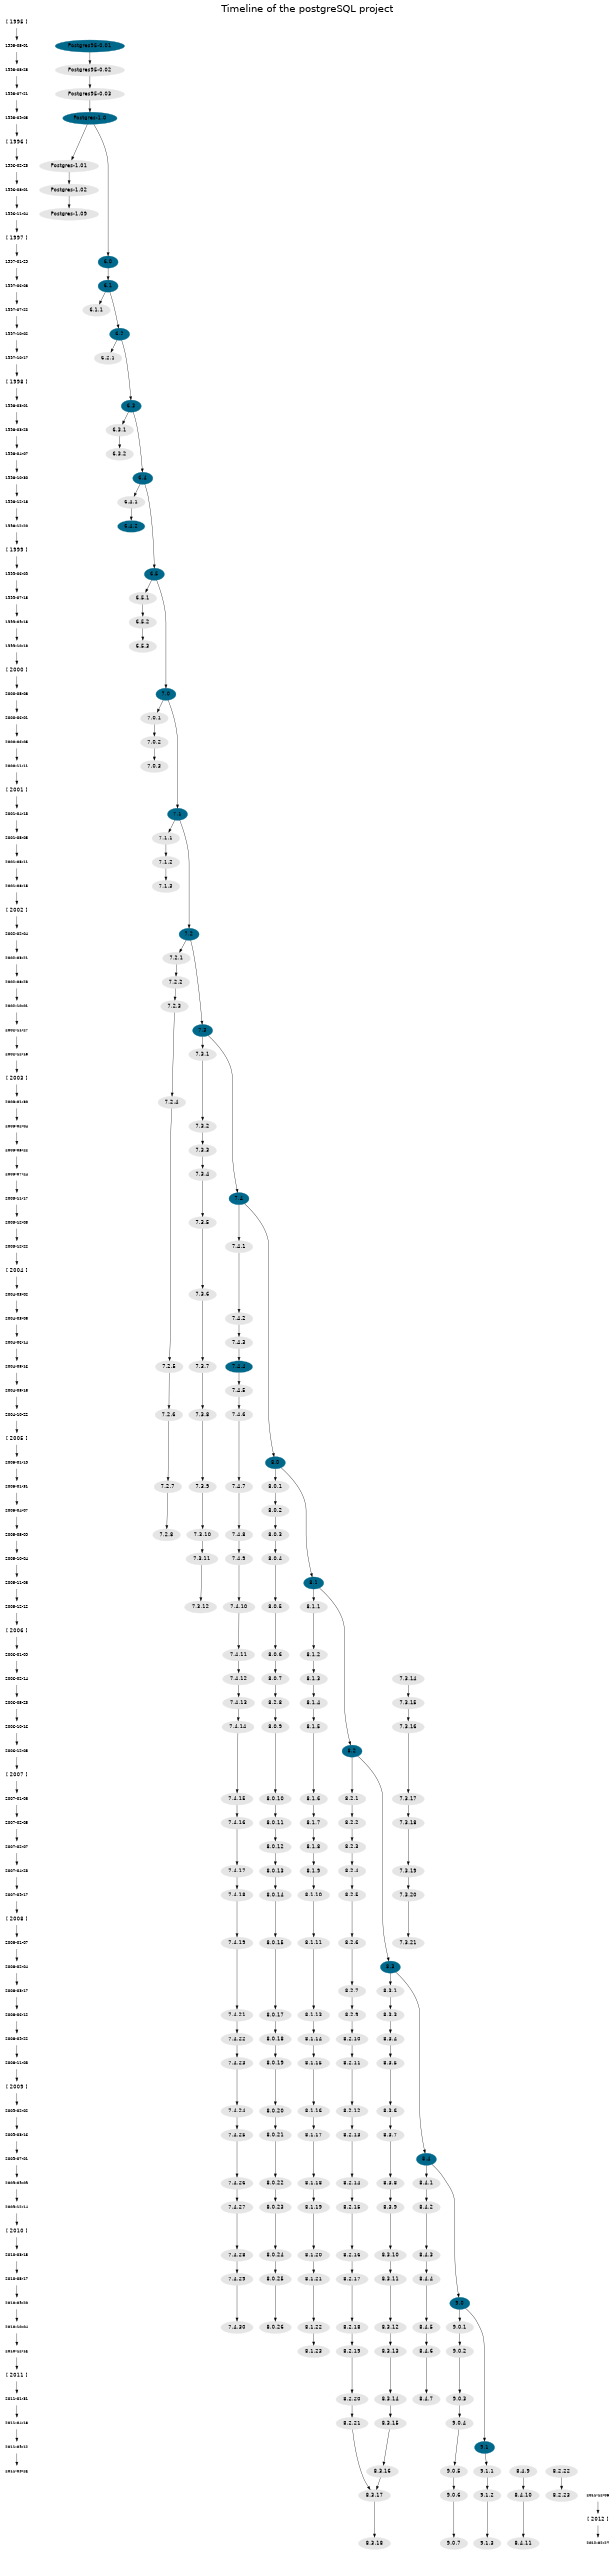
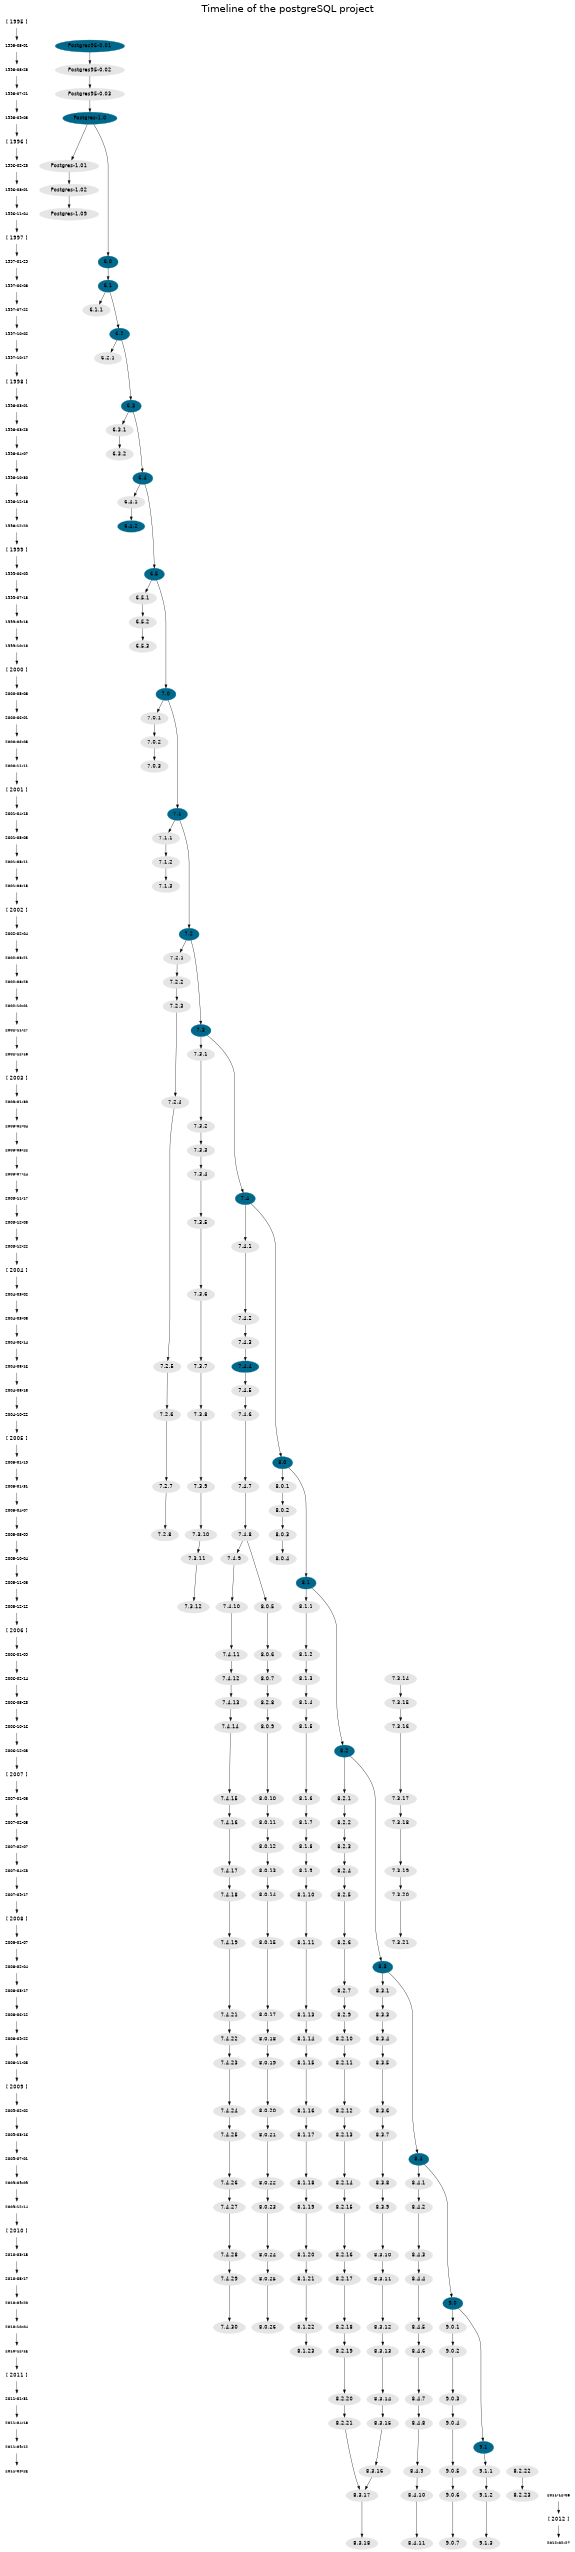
edge "8.0.4" -> "8.0.5": now "7.4.8" -> "8.0.5"
node "8.4.8": added
